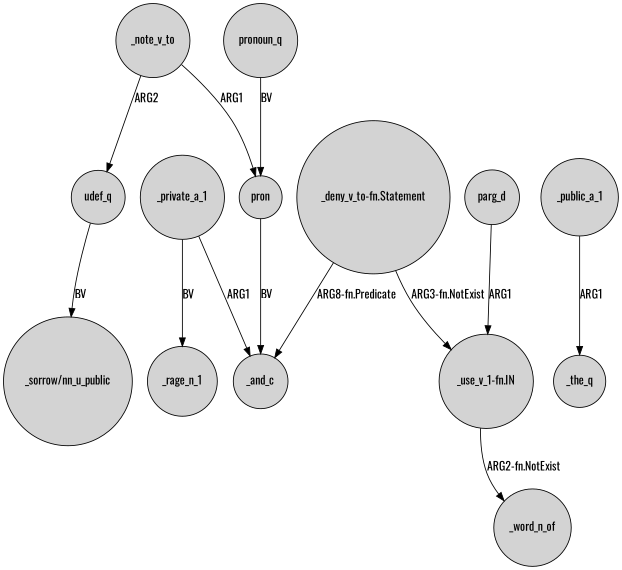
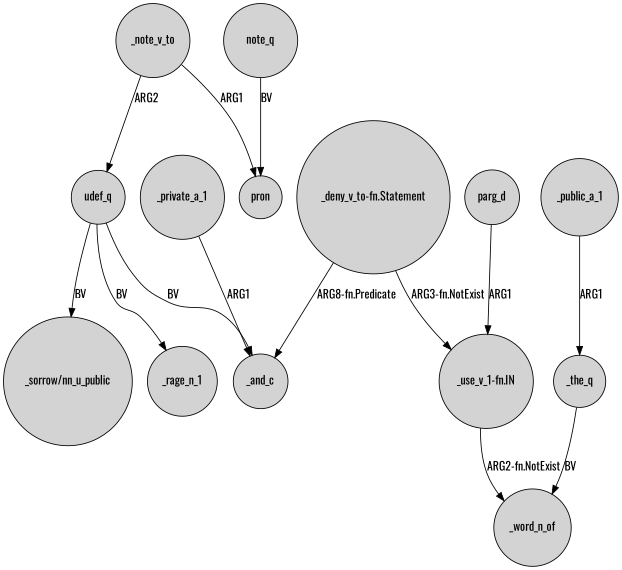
node "pronoun_q": label "pronoun_q" -> "note_q"
edge "pron" -> "_and_c": now "udef_q" -> "_and_c"
edge "_private_a_1" -> "_rage_n_1": now "udef_q" -> "_rage_n_1"
edge "_the_q" -> "_word_n_of": added, label "BV"
